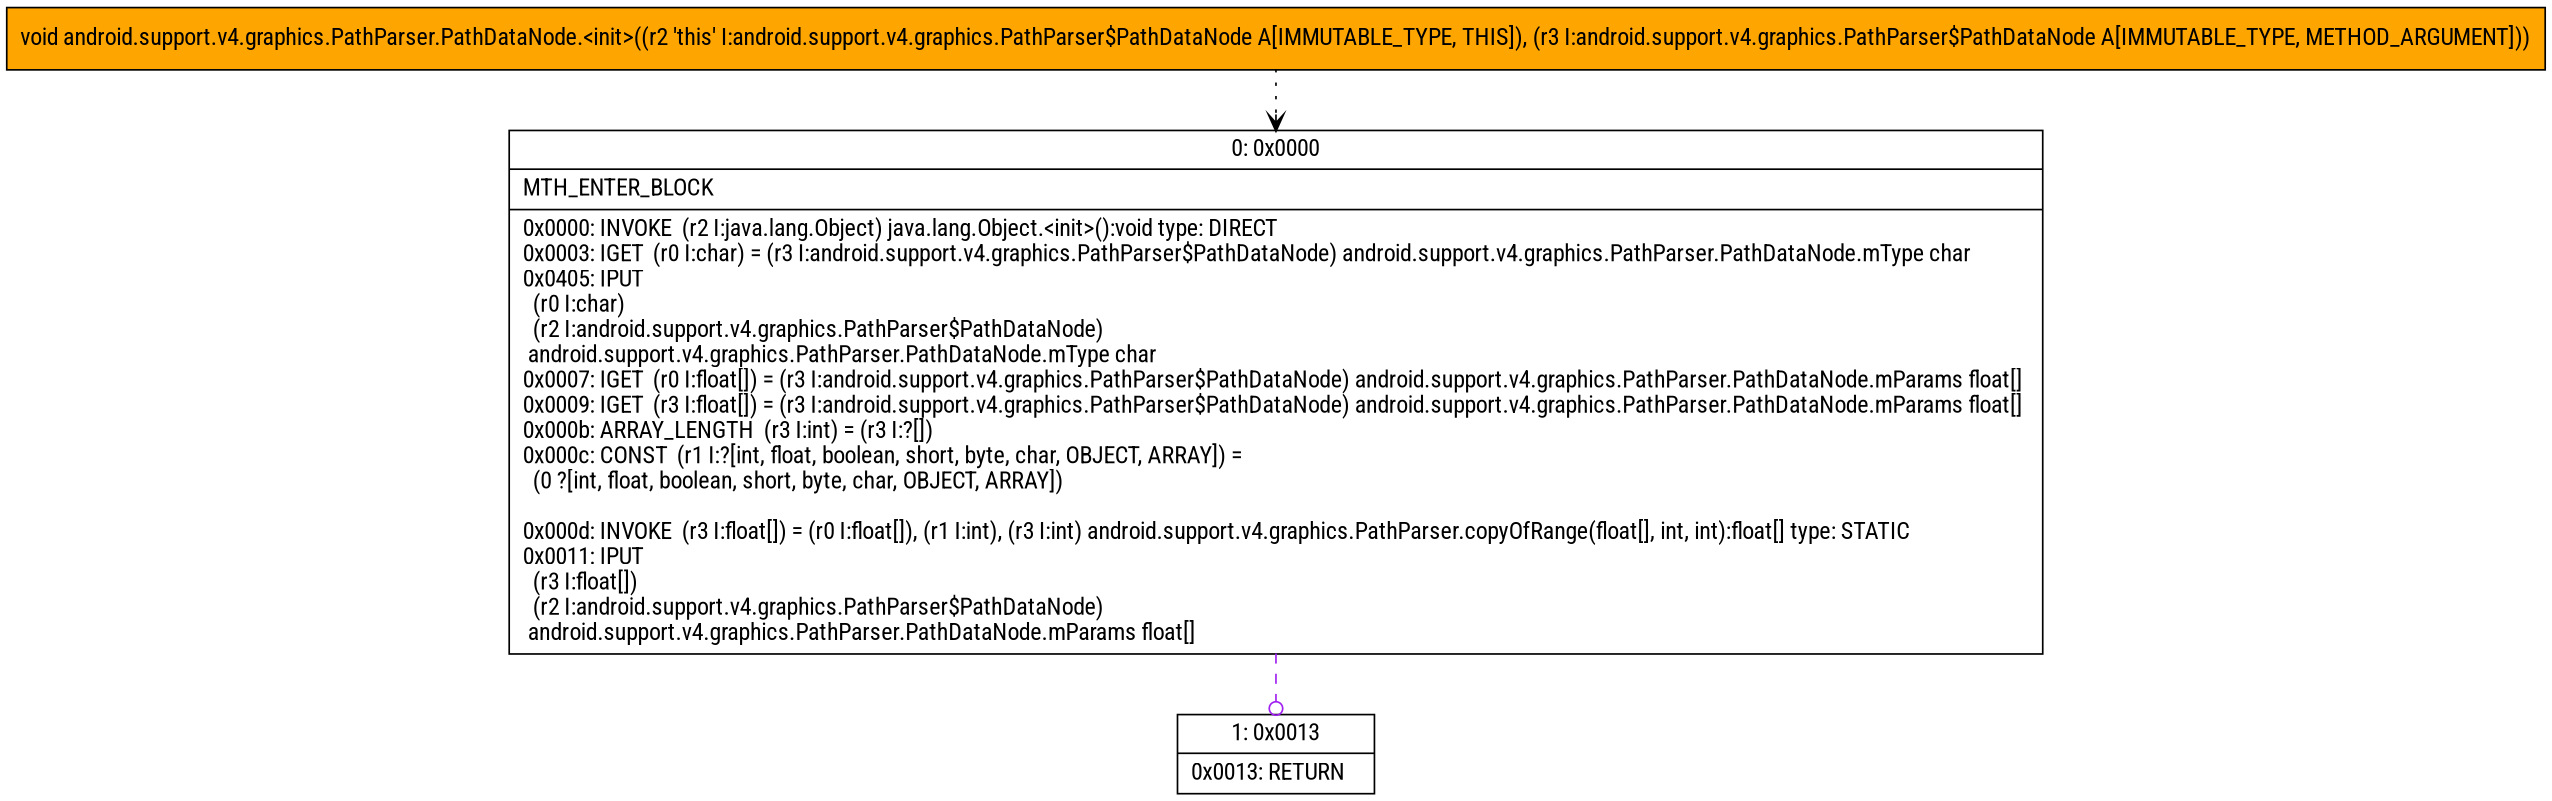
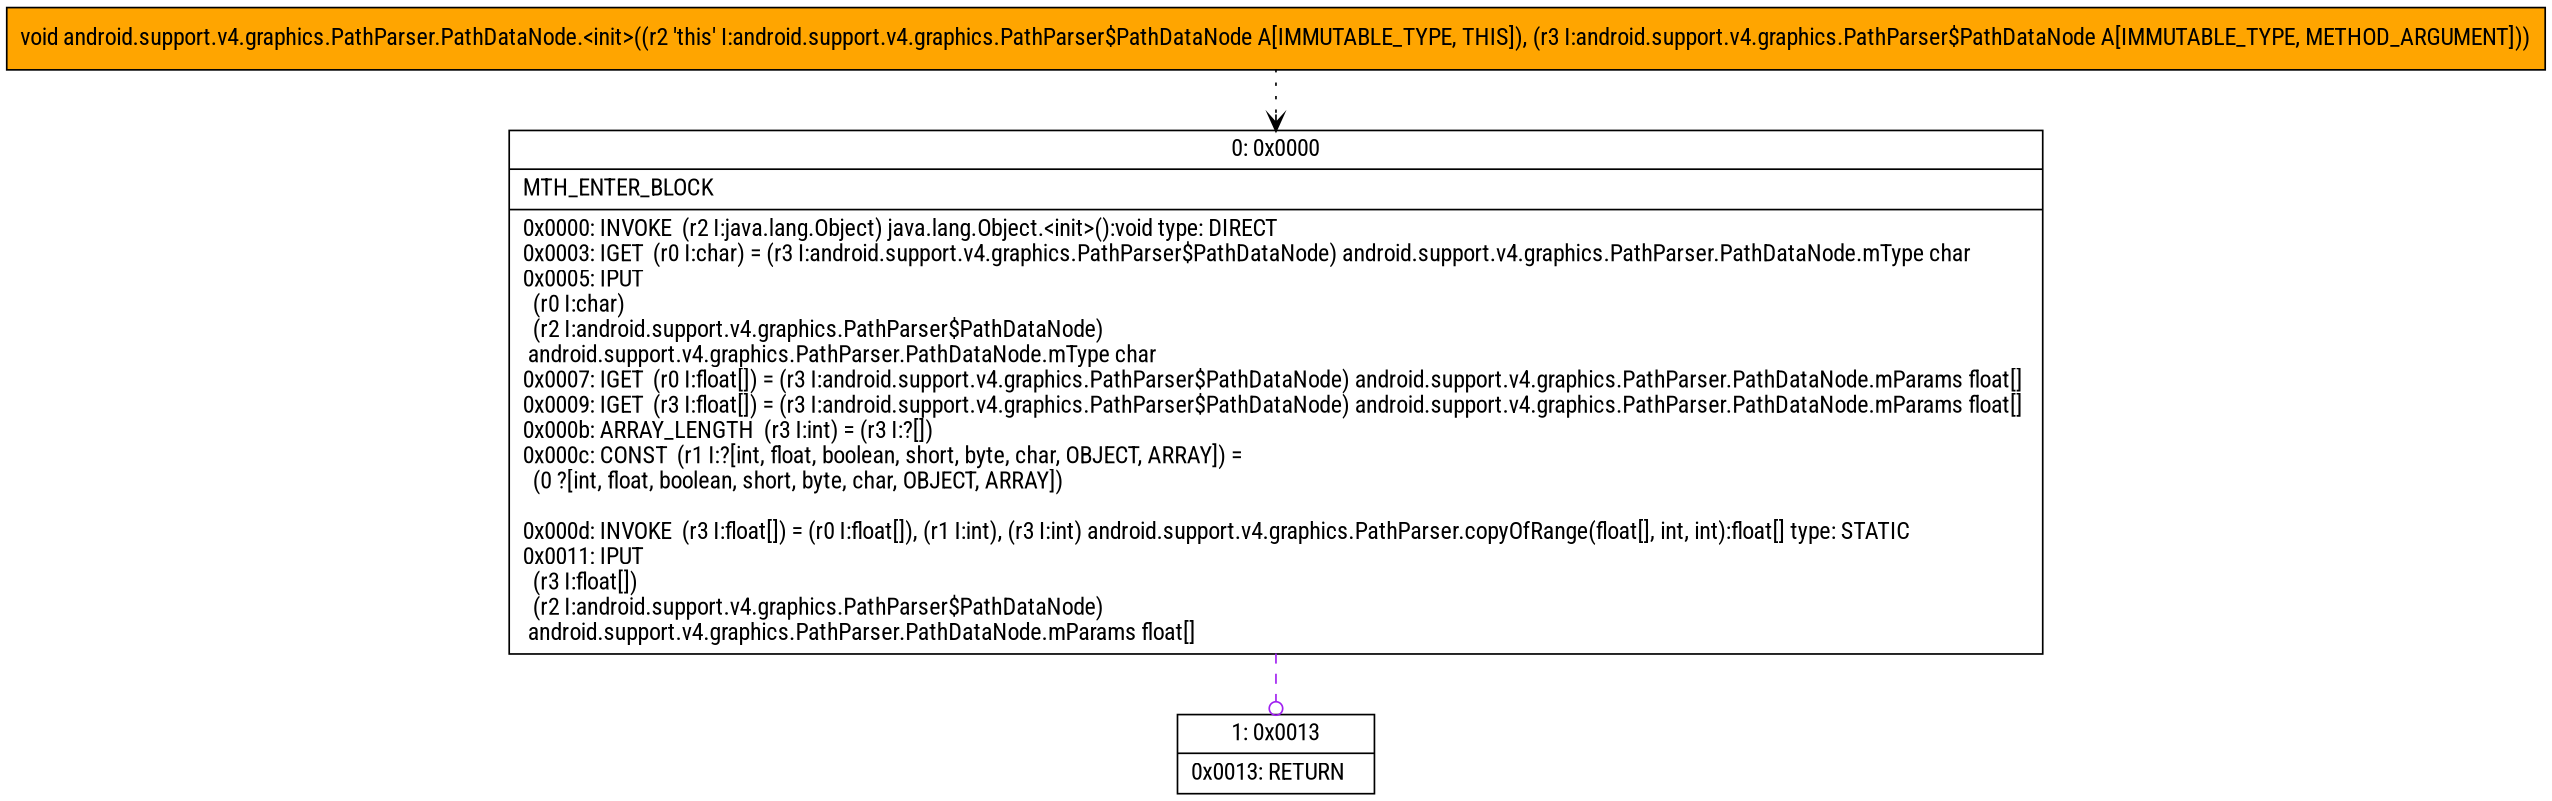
node "0: 0x0000": text "0x0405: IPUT" -> "0x0005: IPUT"
